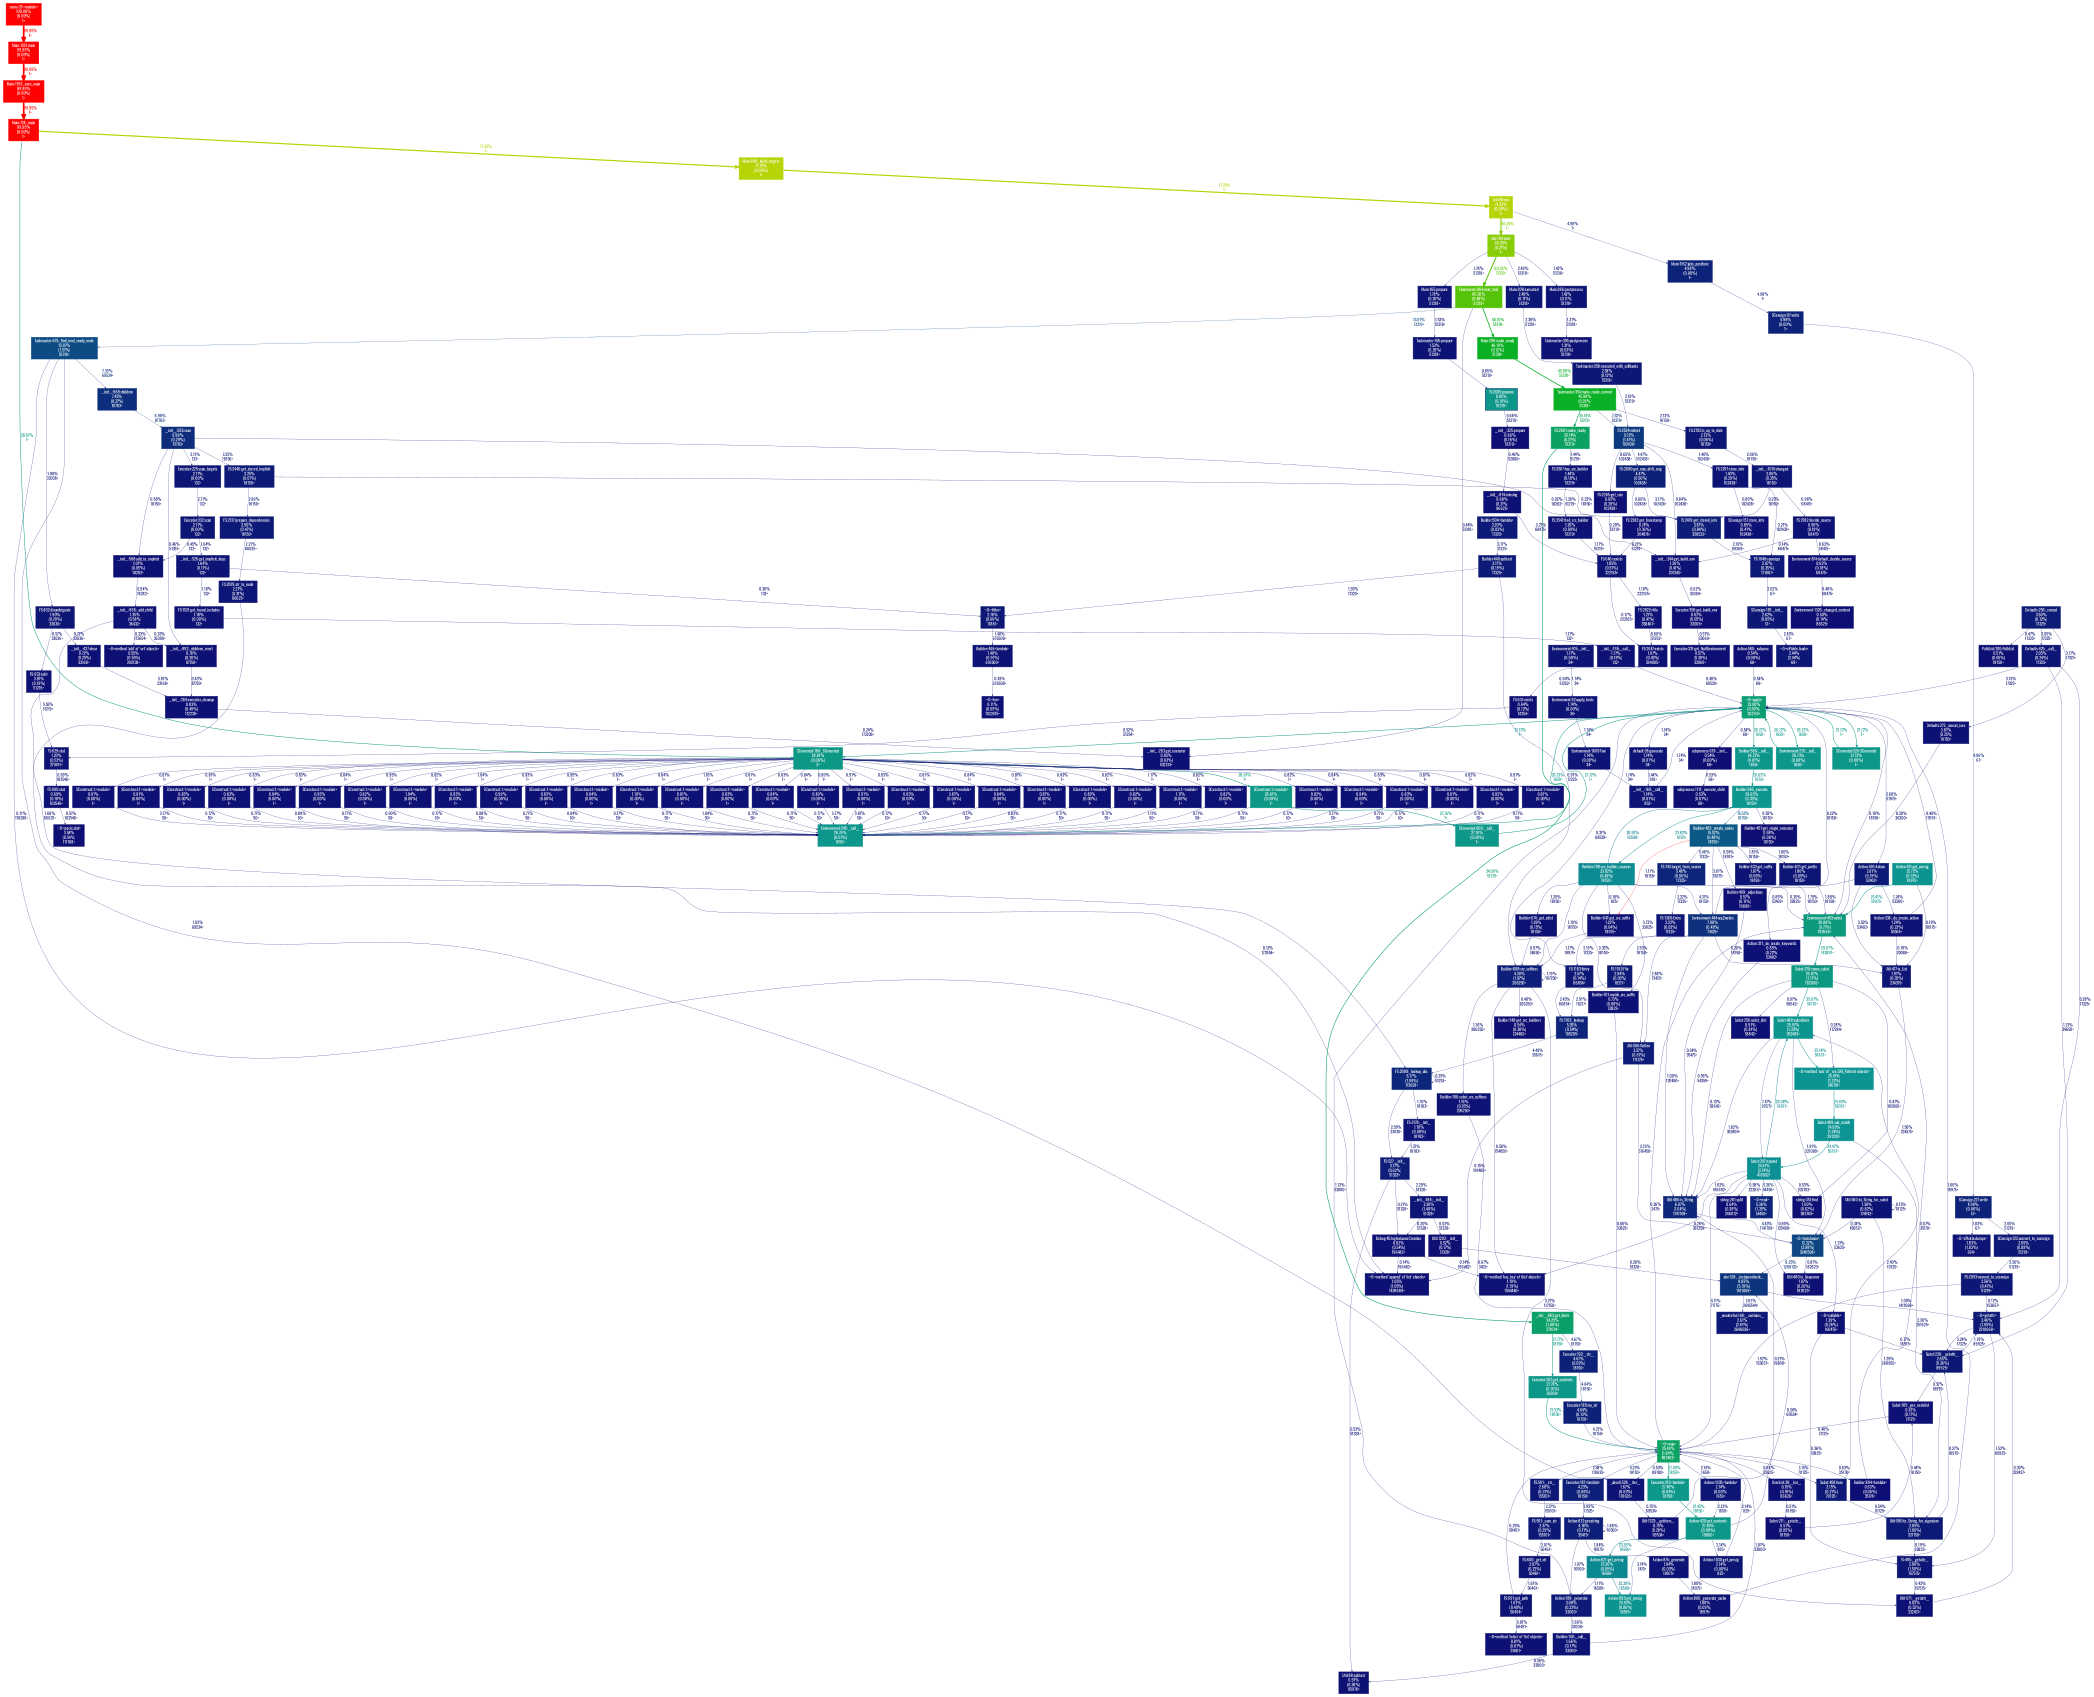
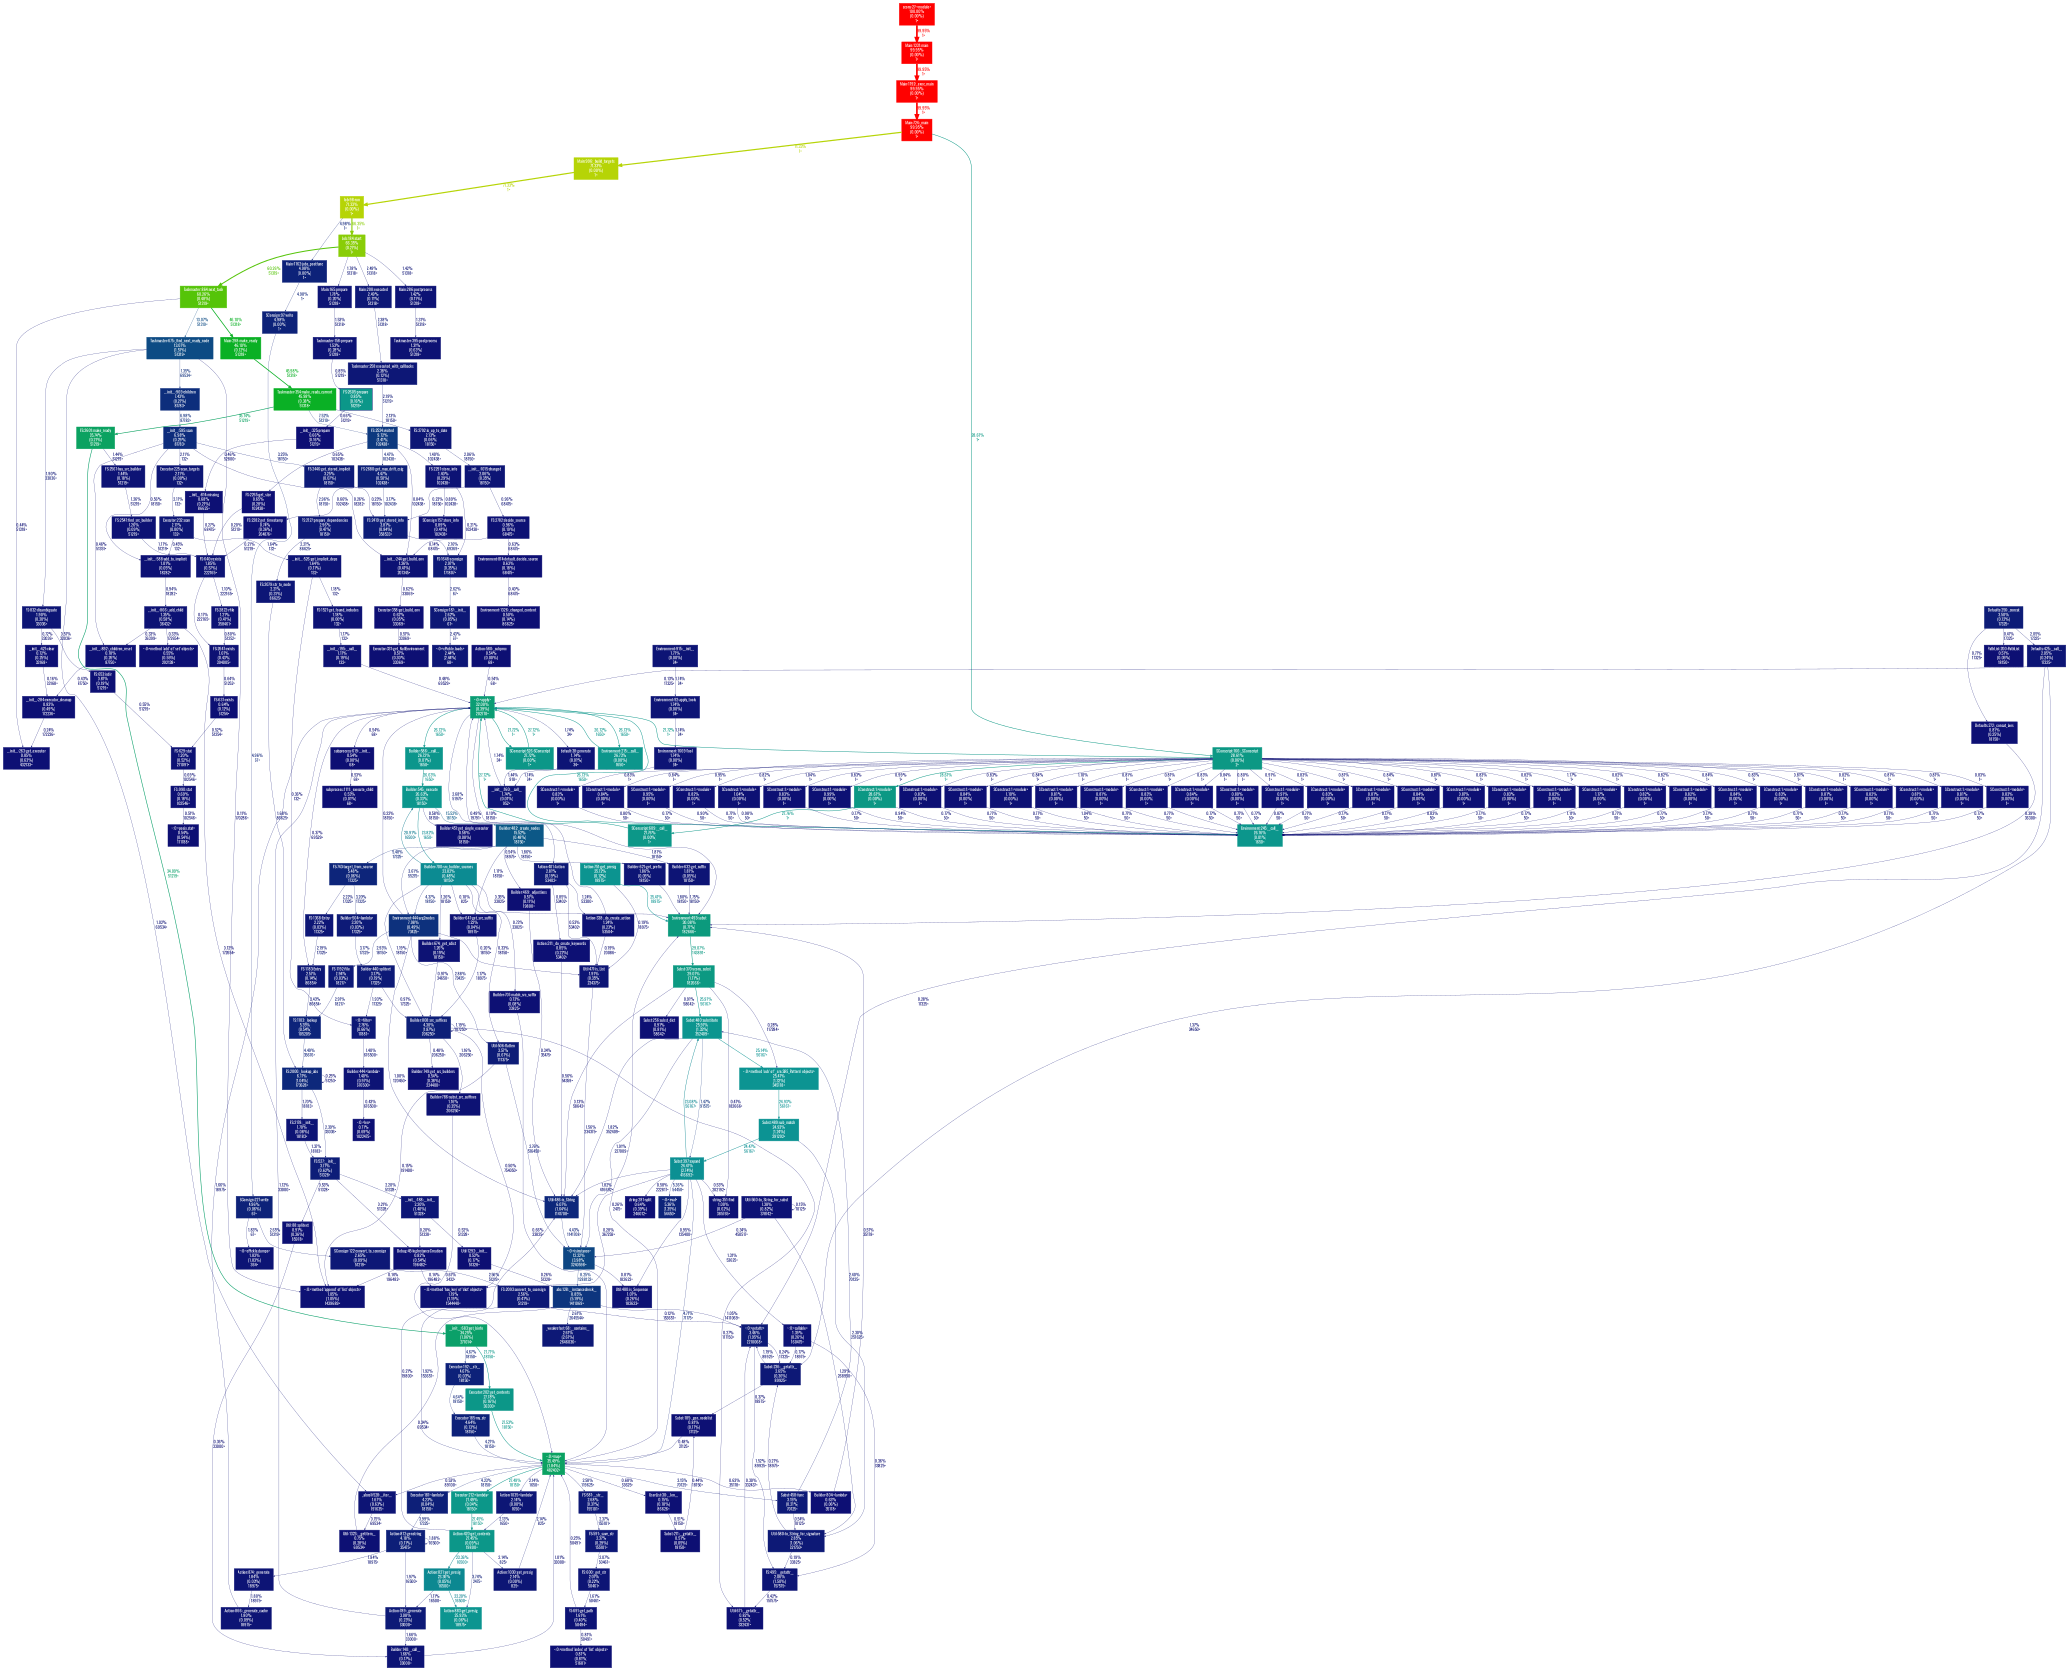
edge "Builder:482:_create_nodes 15.52% (0.48%) 18150×" -> "Builder:647:get_src_suffix 1.22% (0.04%) 18975×": color #ff0100 -> #0d1174
edge "FS:743:target_from_source 5.48% (0.06%) 17325×" -> "Builder:504:<lambda> 3.20% (0.03%) 17325×": added, label "3.20% 17325×"
edge "Builder:140:__call__ 1.66% (0.17%) 33000×" -> "Util:88:splitext 0.91% (0.36%) 85978×": reversed
